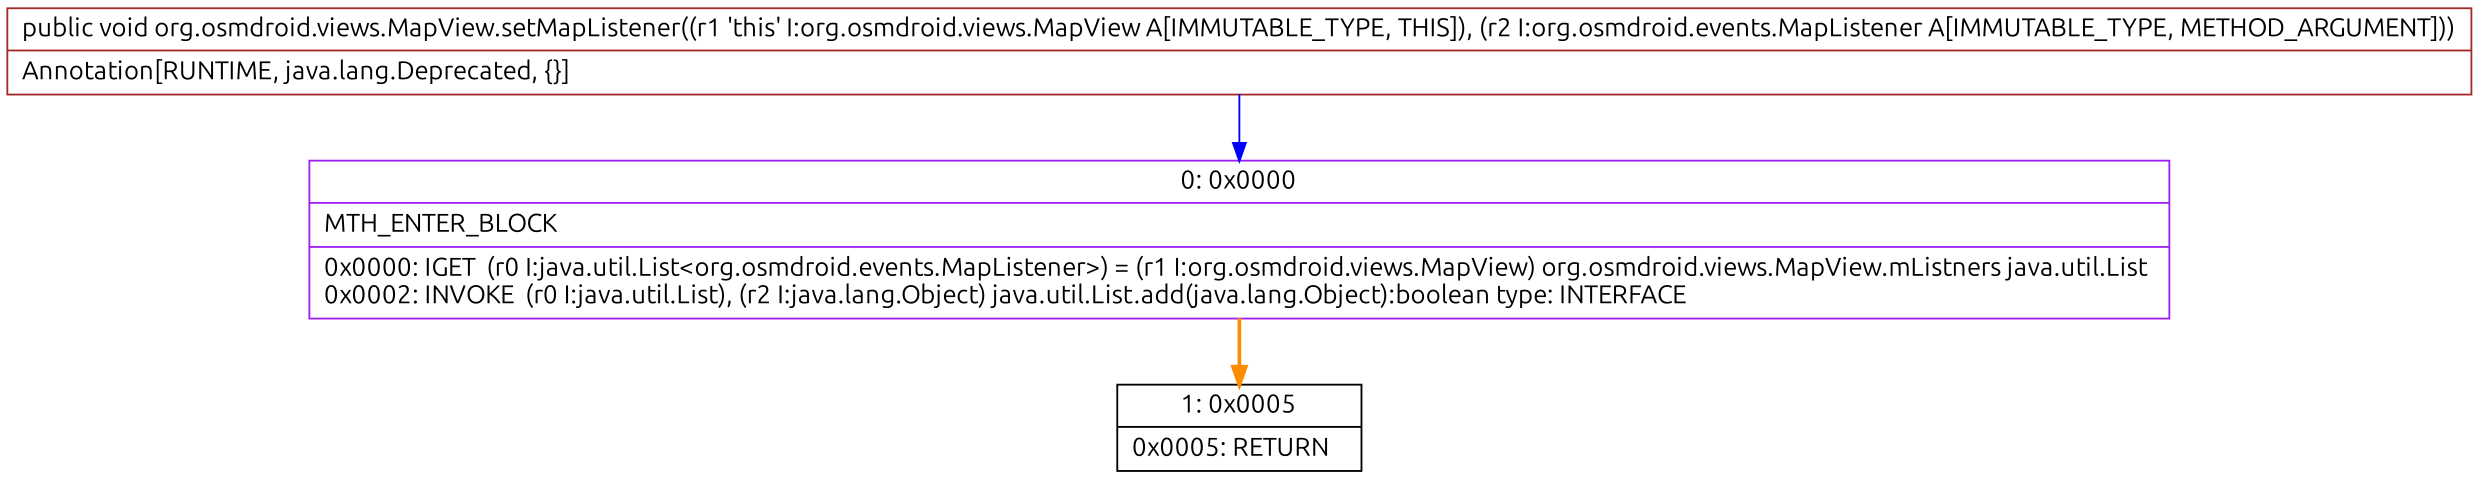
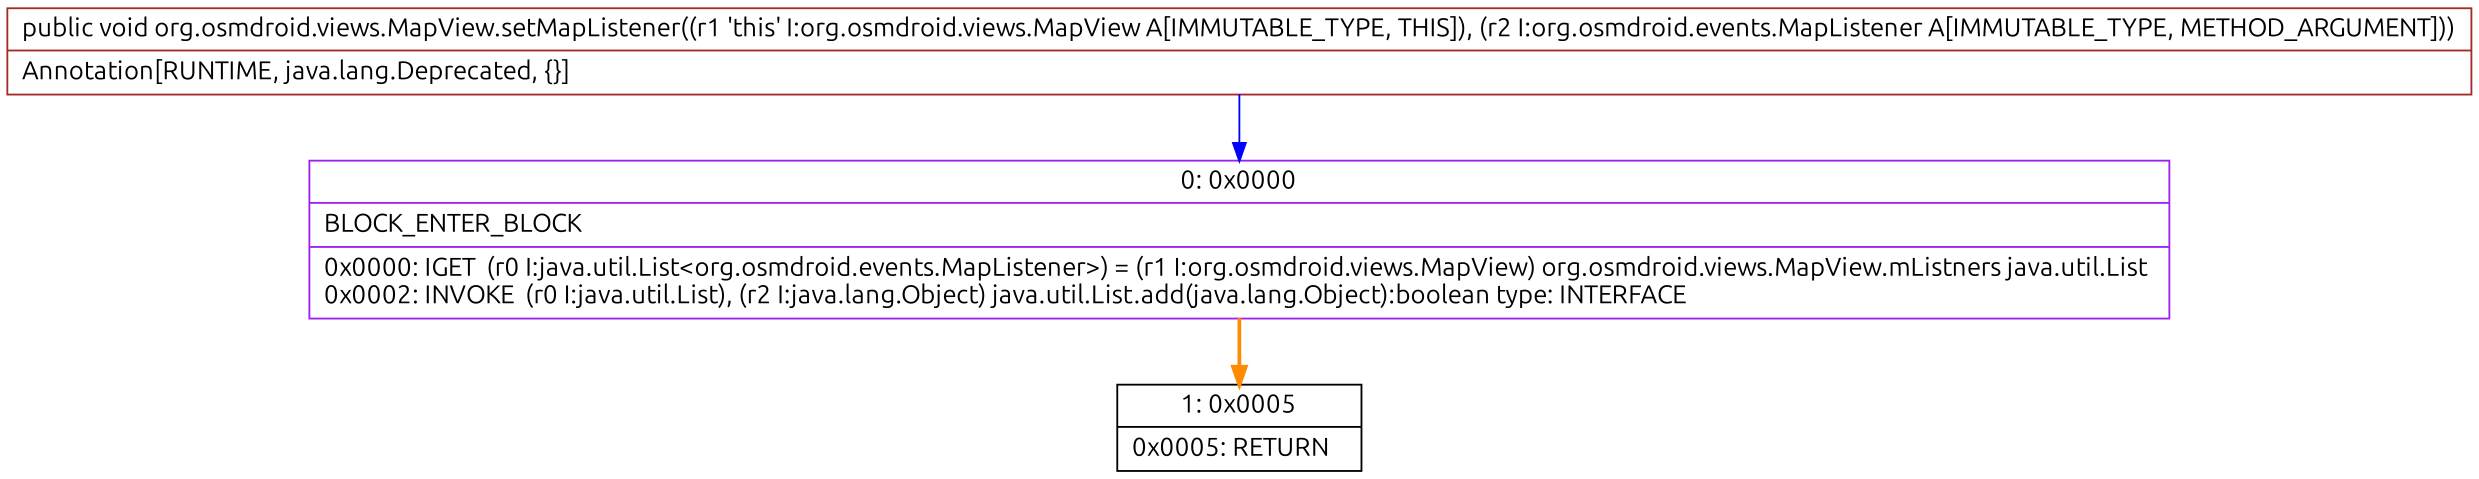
node "0: 0x0000": text "MTH_ENTER_BLOCK" -> "BLOCK_ENTER_BLOCK"
